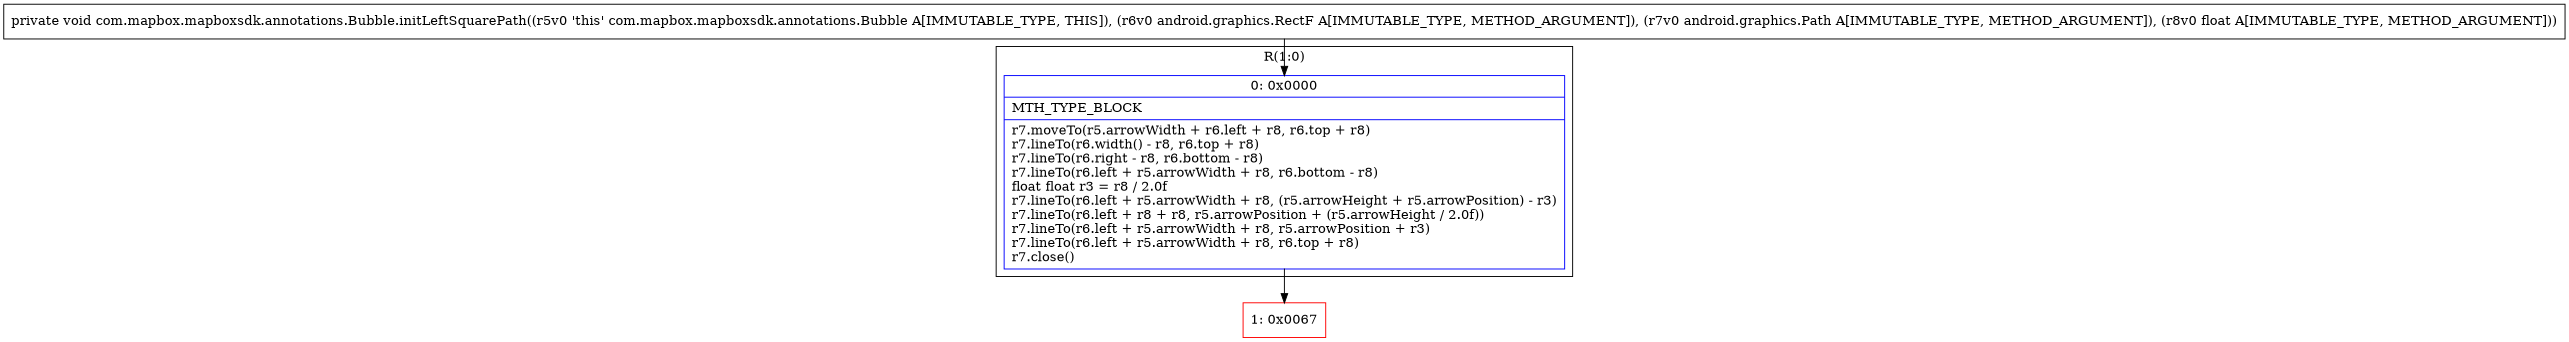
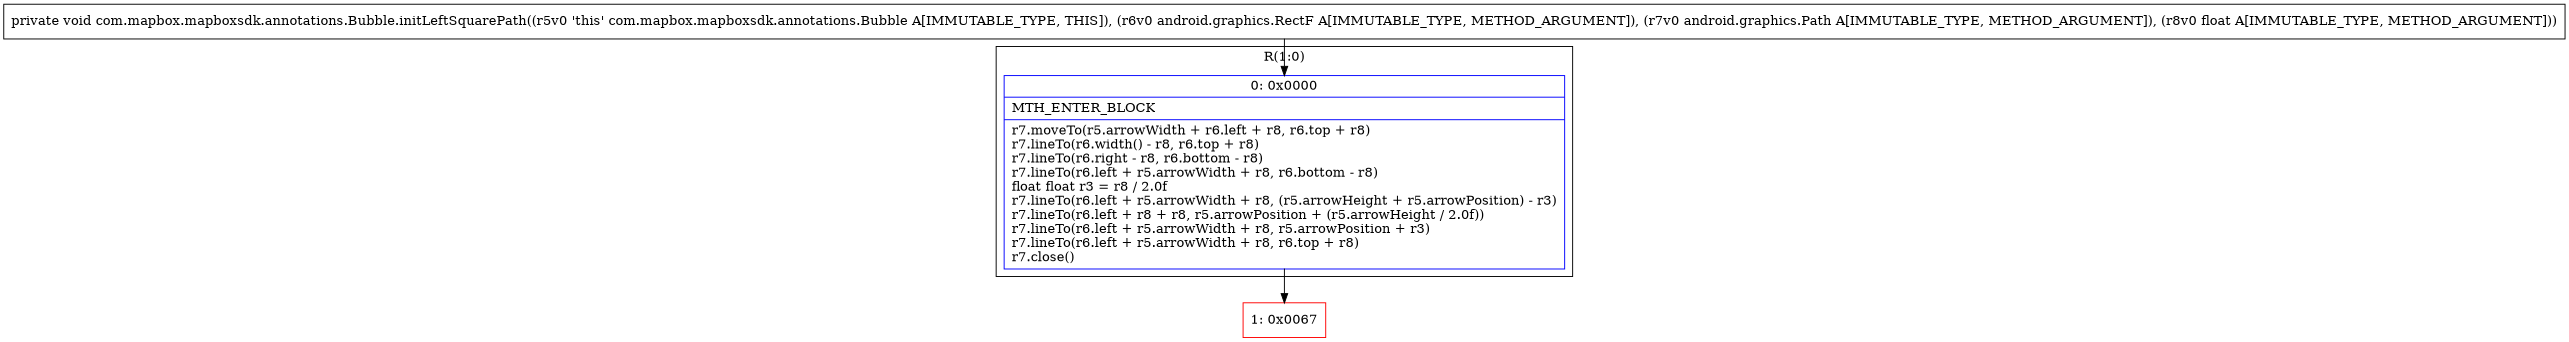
node "0: 0x0000": text "MTH_TYPE_BLOCK" -> "MTH_ENTER_BLOCK"
